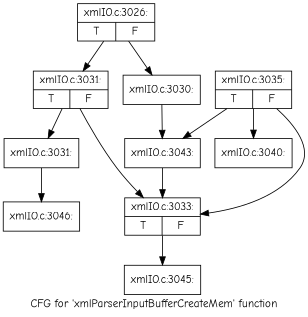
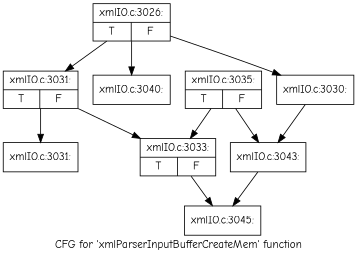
edge "xmlIO.c:3035:" -> "xmlIO.c:3040:": now "xmlIO.c:3026:" -> "xmlIO.c:3040:"
edge "xmlIO.c:3043:" -> "xmlIO.c:3033:": now "xmlIO.c:3043:" -> "xmlIO.c:3045:"
node "xmlIO.c:3046:": removed
